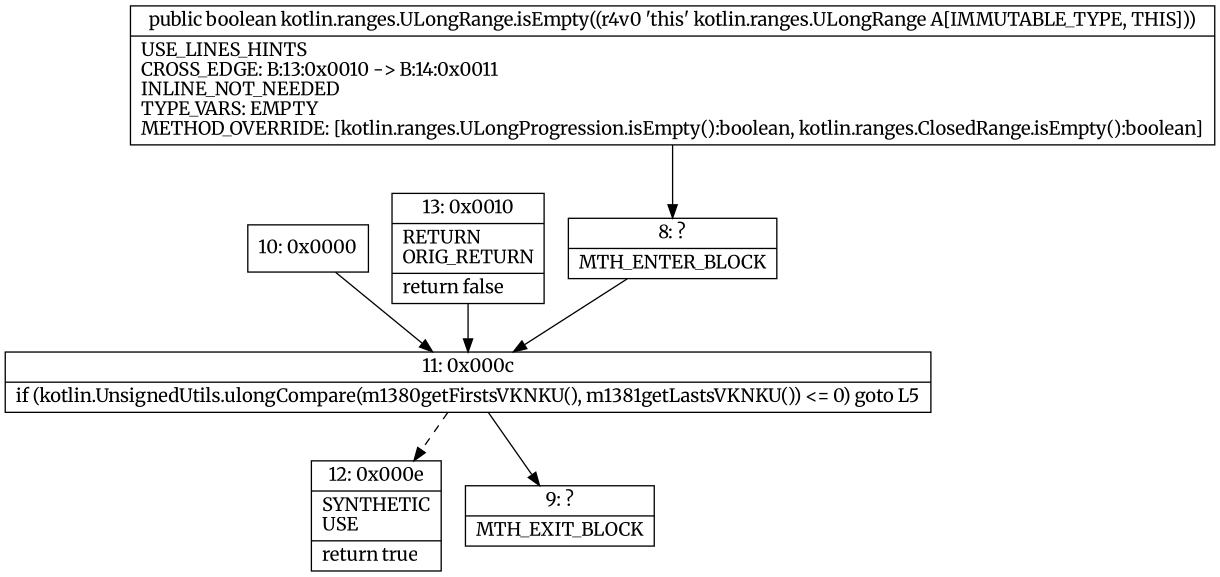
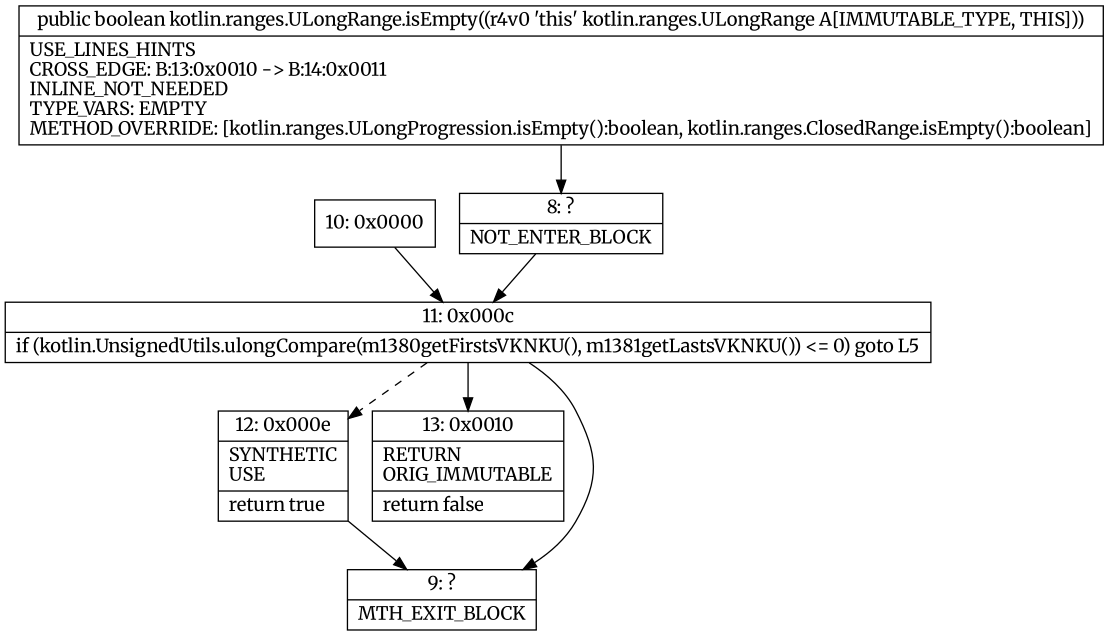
node "13: 0x0010": text "ORIG_RETURN" -> "ORIG_IMMUTABLE"
node "8: ?": text "MTH_ENTER_BLOCK" -> "NOT_ENTER_BLOCK"
edge "13: 0x0010" -> "11: 0x000c": reversed
edge "12: 0x000e" -> "9: ?": added
